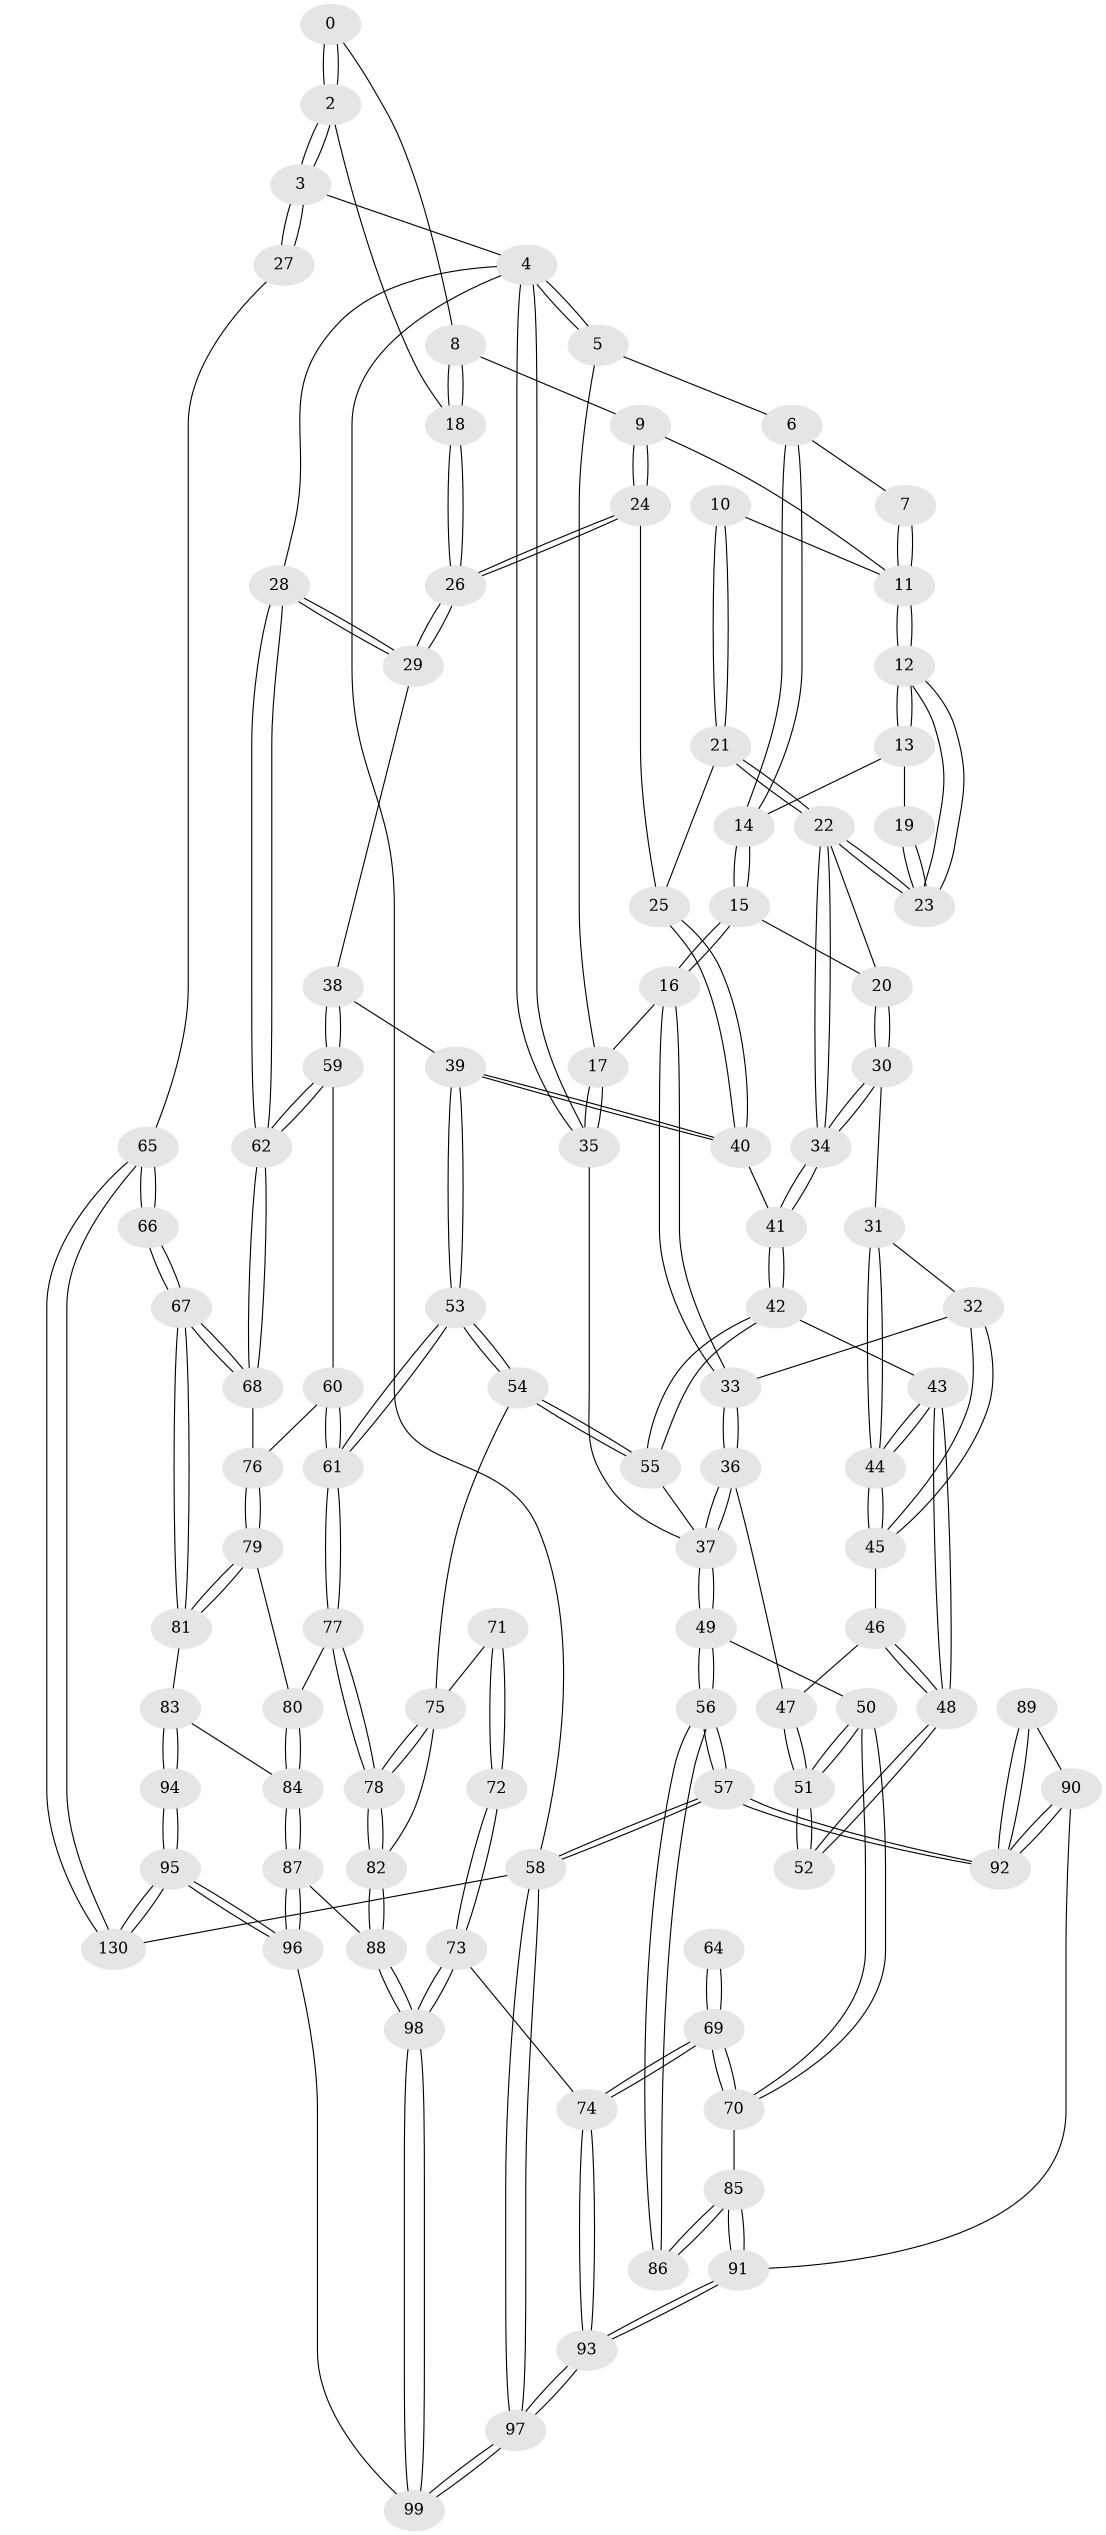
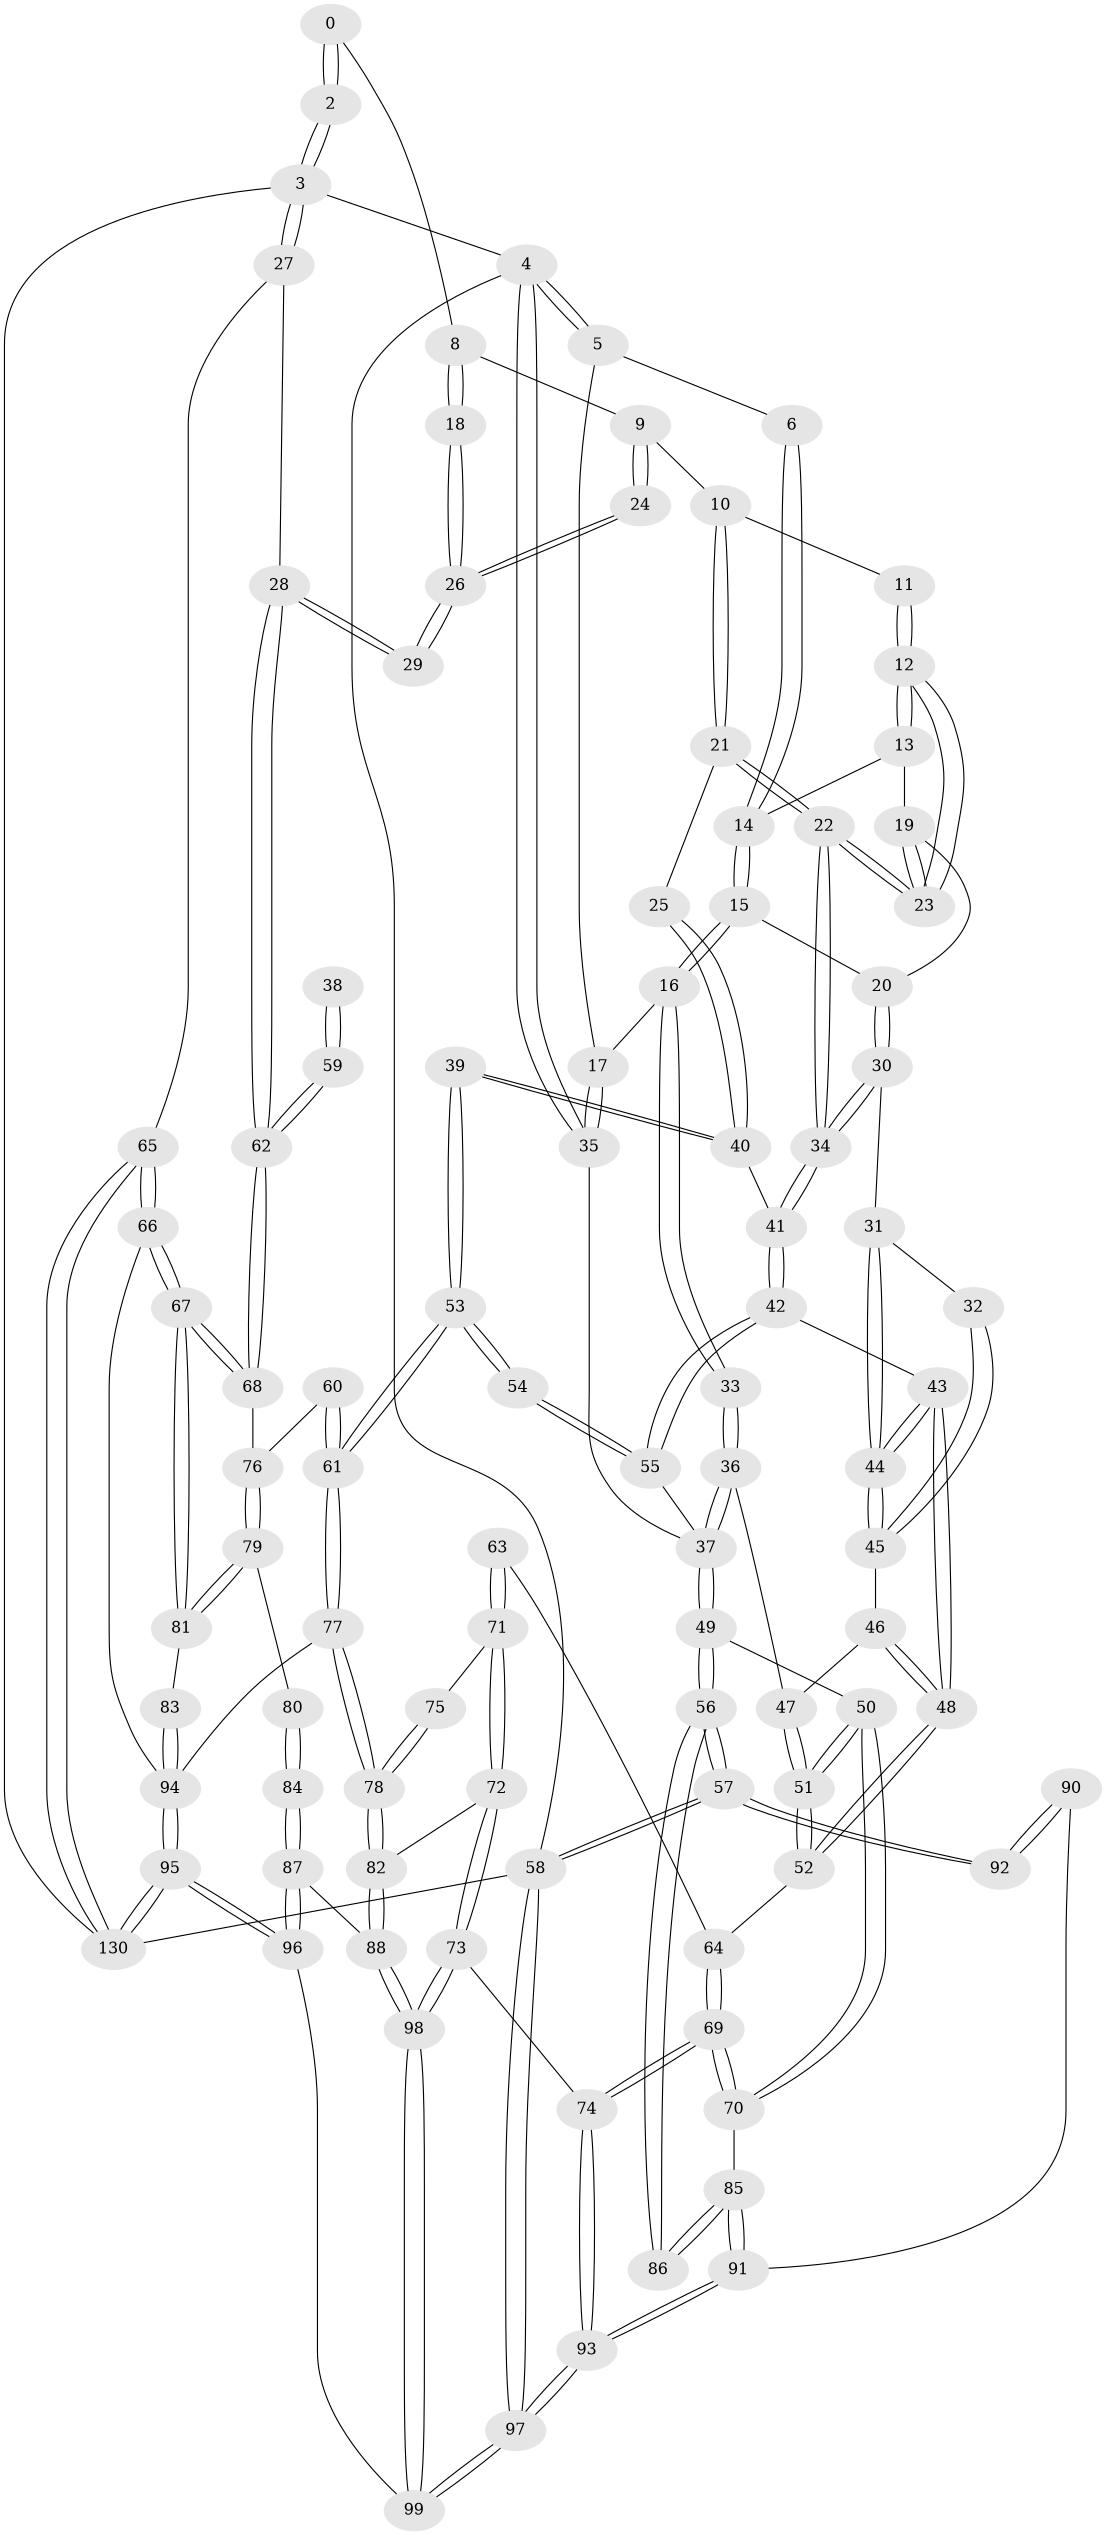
edge "2" -- "18": removed
edge "4" -- "28": now "27" -- "28"
edge "9" -- "11": now "9" -- "10"
node "7": removed
edge "24" -- "25": removed
edge "29" -- "38": removed
edge "22" -- "20": now "19" -- "20"
edge "3" -- "130": added
edge "38" -- "39": removed
edge "59" -- "60": removed
edge "32" -- "33": removed
edge "66" -- "94": added
edge "54" -- "75": removed
node "63": added
edge "77" -- "80": now "77" -- "94"
node "89": removed
edge "83" -- "84": removed
edge "75" -- "82": now "72" -- "82"
edge "52" -- "64": added
